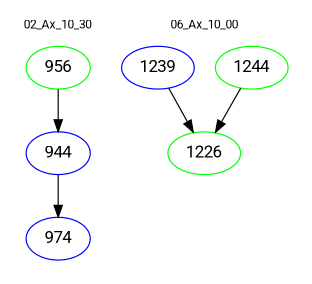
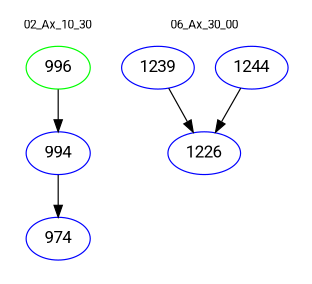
cluster "06_Ax_10_00": label "06_Ax_10_00" -> "06_Ax_30_00"
node "956": label "956" -> "996"
node "1244": color green -> blue
node "944": label "944" -> "994"
node "1226": color green -> blue
